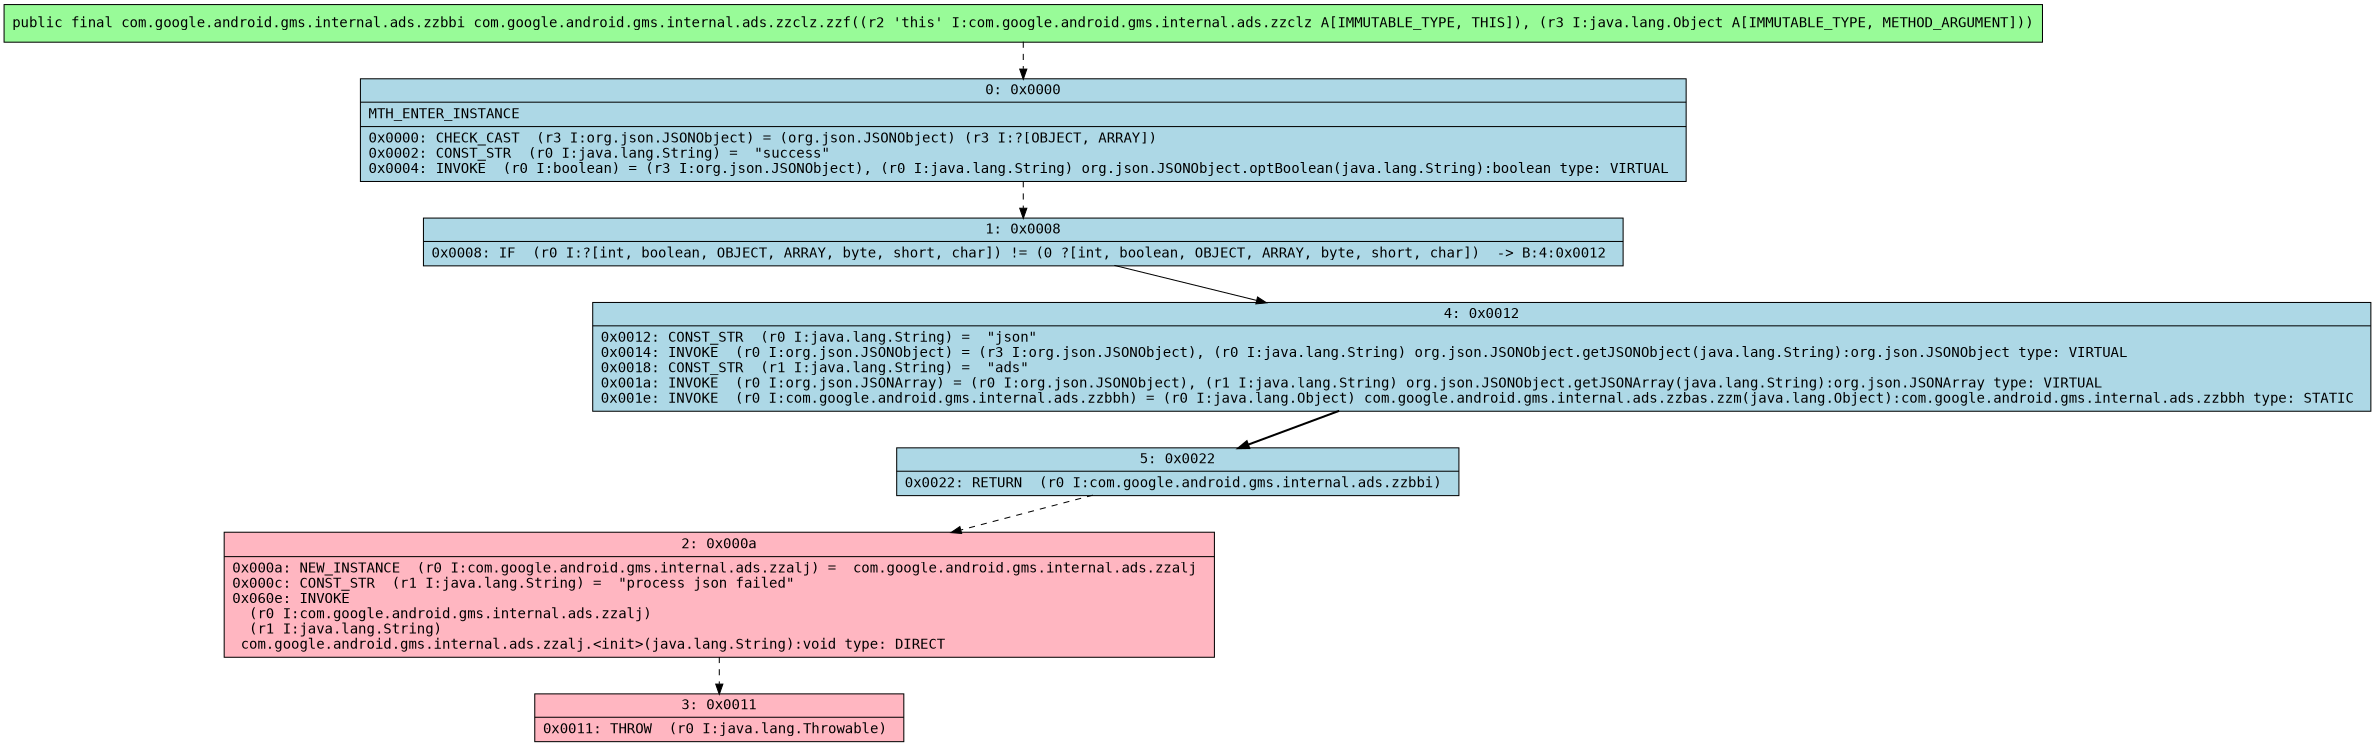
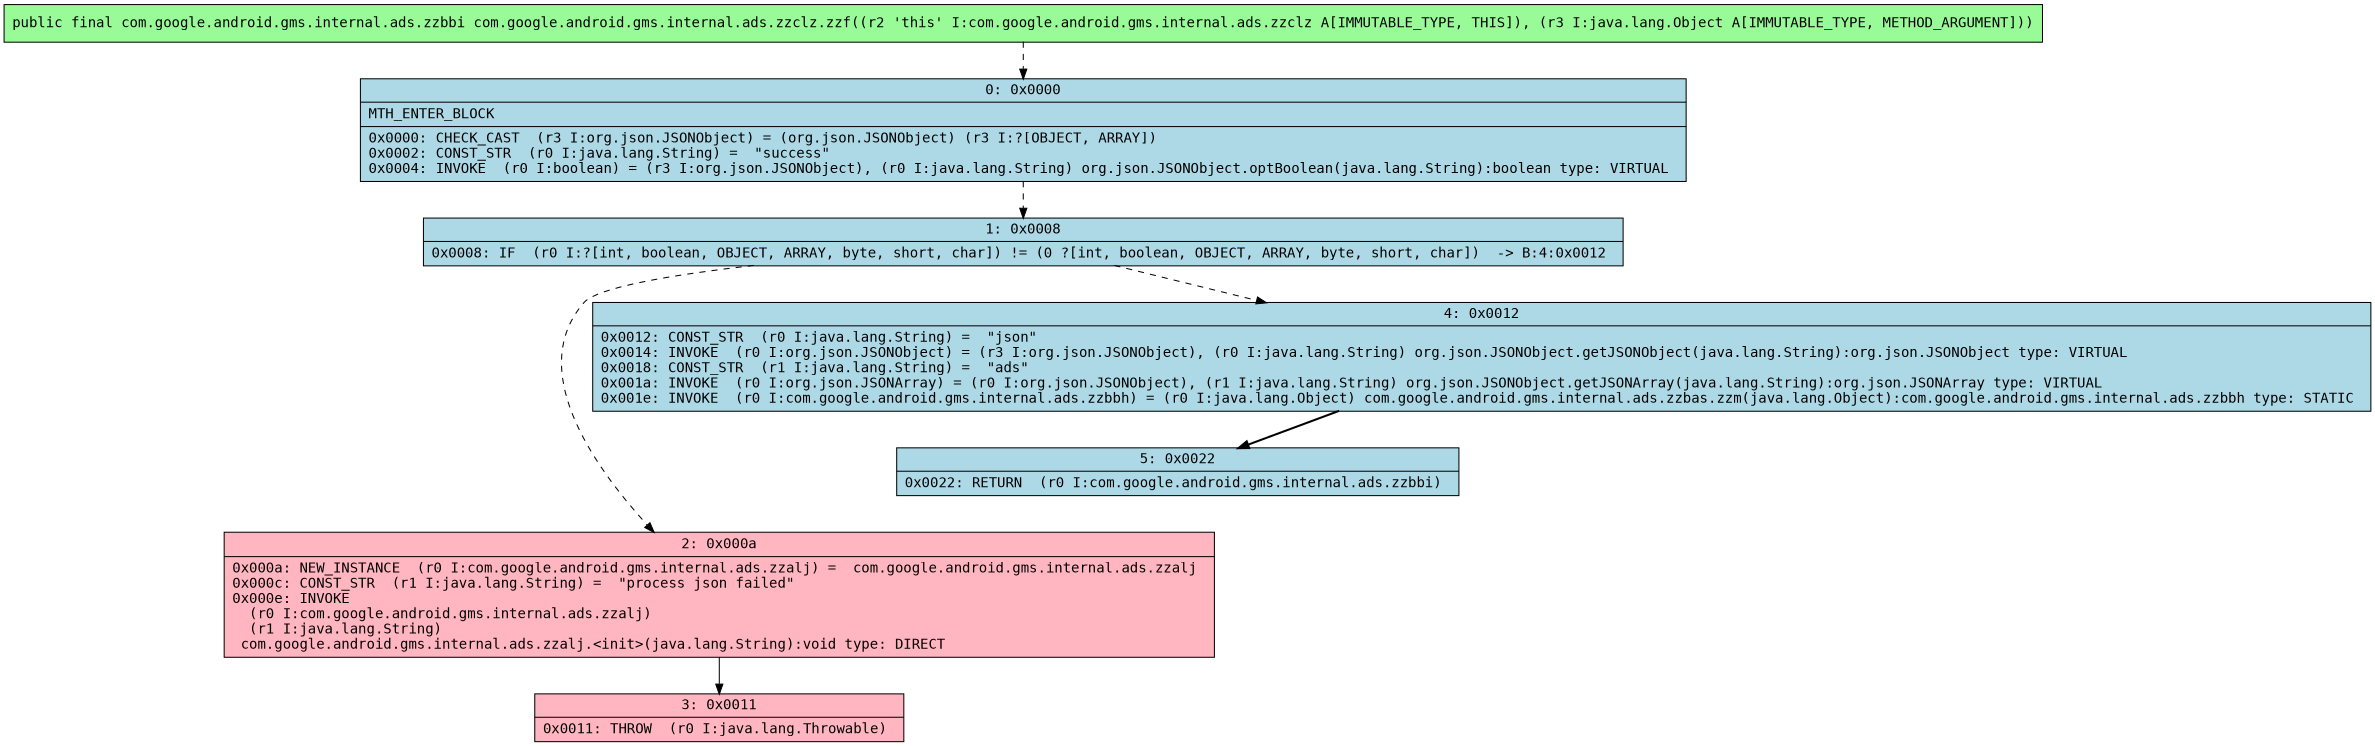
node "0: 0x0000": text "MTH_ENTER_INSTANCE" -> "MTH_ENTER_BLOCK"
edge "1: 0x0008" -> "4: 0x0012": style solid -> dashed
edge "5: 0x0022" -> "2: 0x000a": now "1: 0x0008" -> "2: 0x000a"
node "2: 0x000a": text "0x060e: INVOKE" -> "0x000e: INVOKE"
edge "2: 0x000a" -> "3: 0x0011": style dashed -> solid
